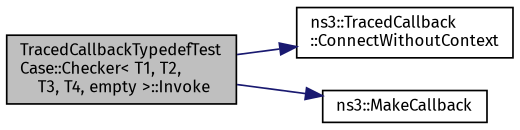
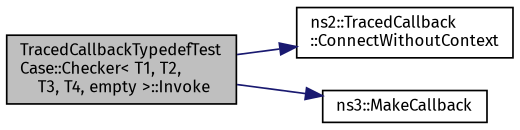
node "ns3::TracedCallback ::ConnectWithoutContext": label "ns3::TracedCallback ::ConnectWithoutContext" -> "ns2::TracedCallback ::ConnectWithoutContext"
